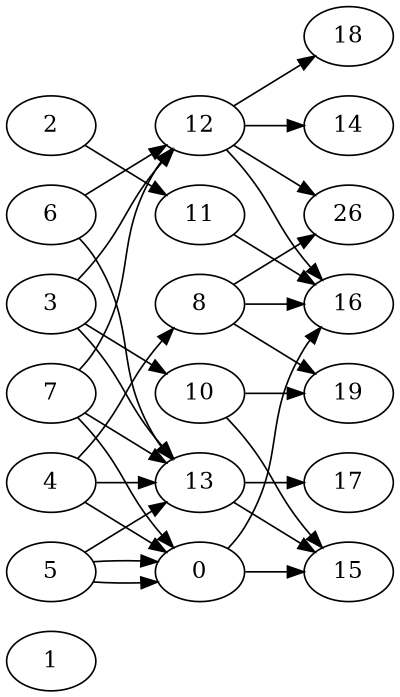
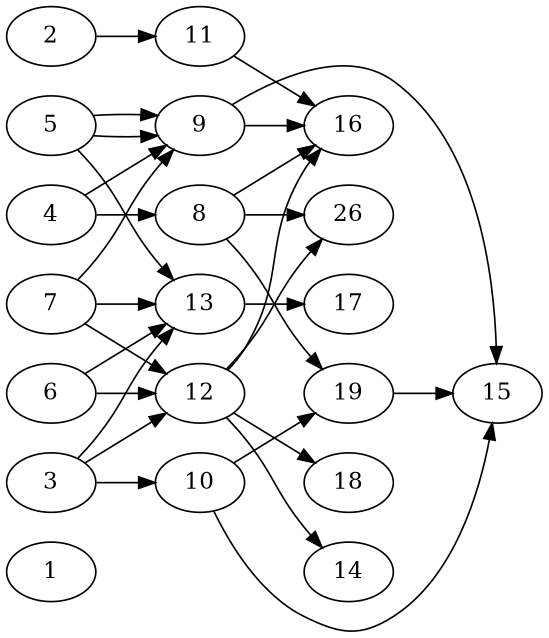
edge "4" -> "13": removed
edge "13" -> "15": now "19" -> "15"
node "0": label "0" -> "9"
